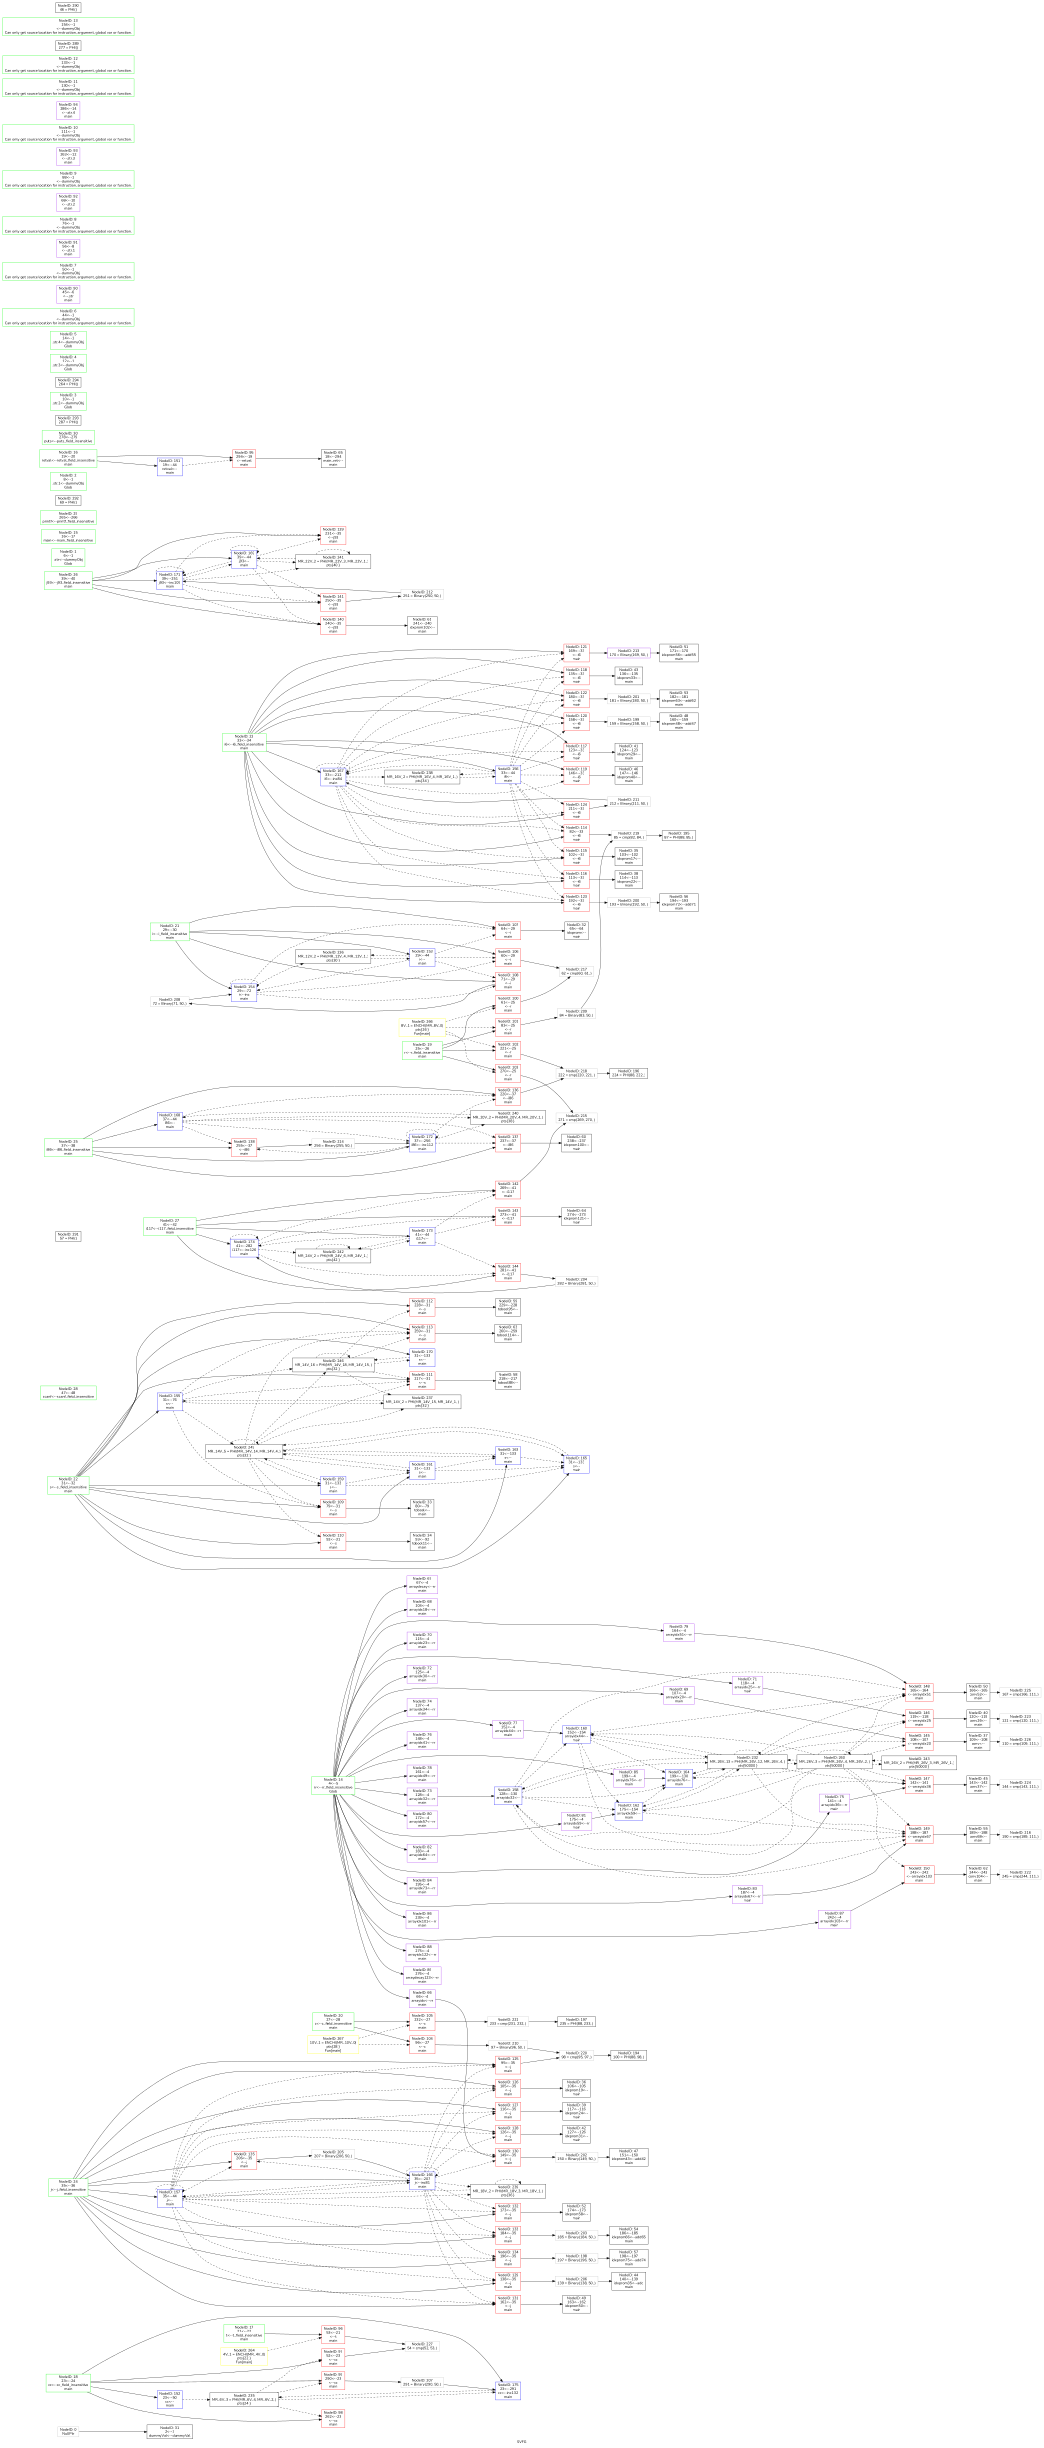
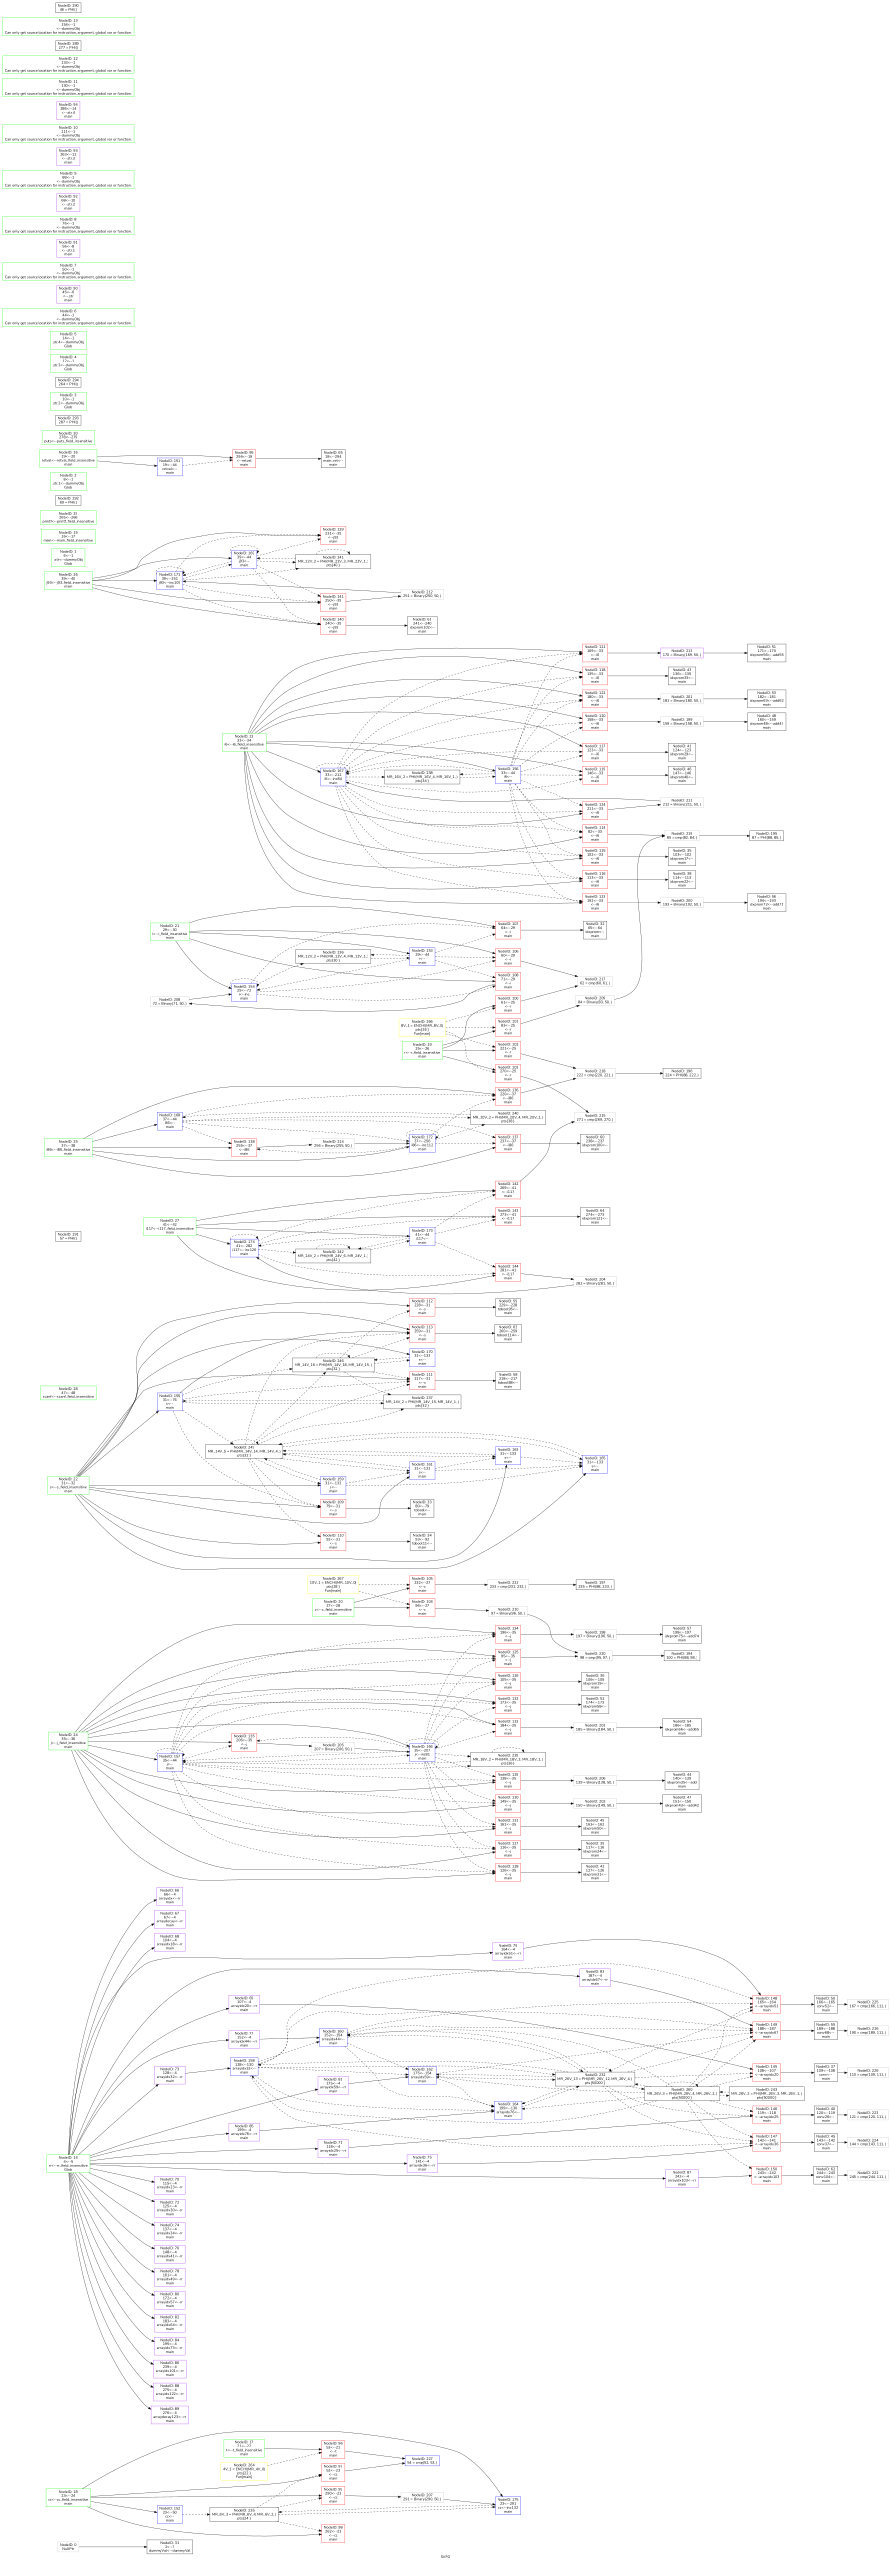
edge "NodeID: 155" -> "NodeID: 113": style dashed -> solid
edge "NodeID: 66" -> "NodeID: 130": now "NodeID: 24" -> "NodeID: 130"
node "NodeID: 227": color grey -> blue
